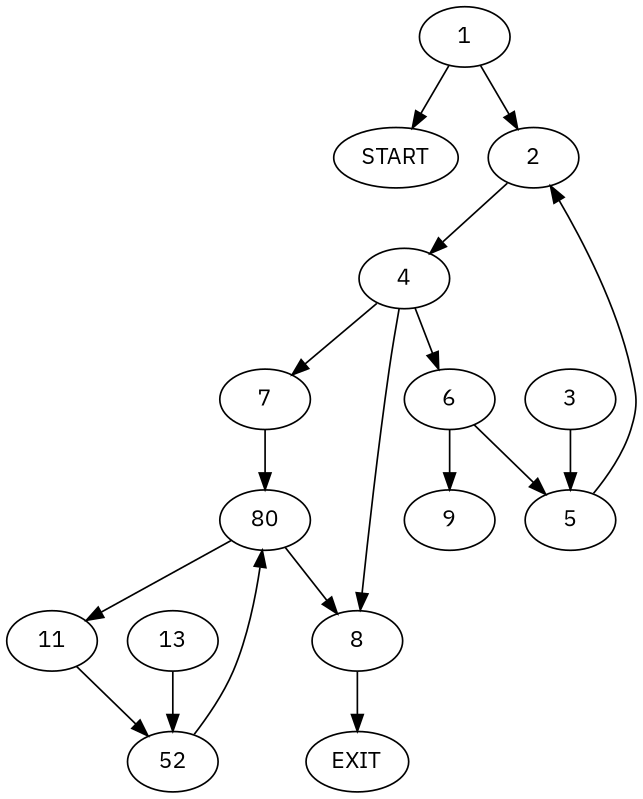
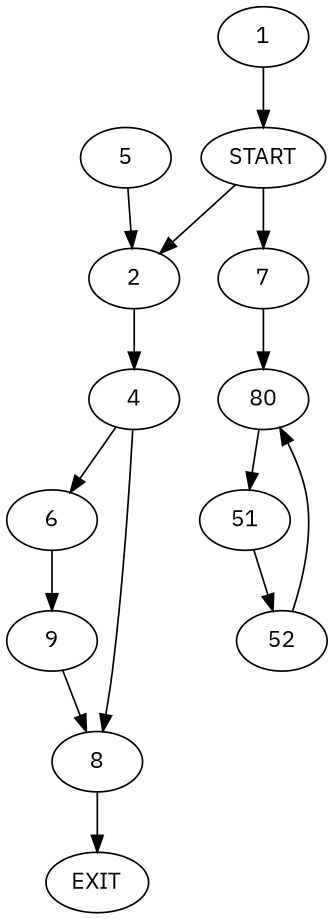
edge "1" -> "2": now "START" -> "2"
edge "4" -> "7": now "START" -> "7"
node "3": removed
edge "6" -> "5": removed
edge "80" -> "8": now "9" -> "8"
node "11": label "11" -> "51"
node "13": removed
